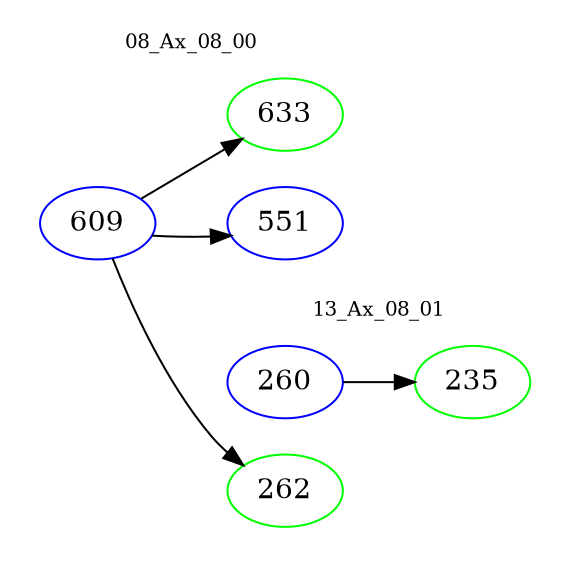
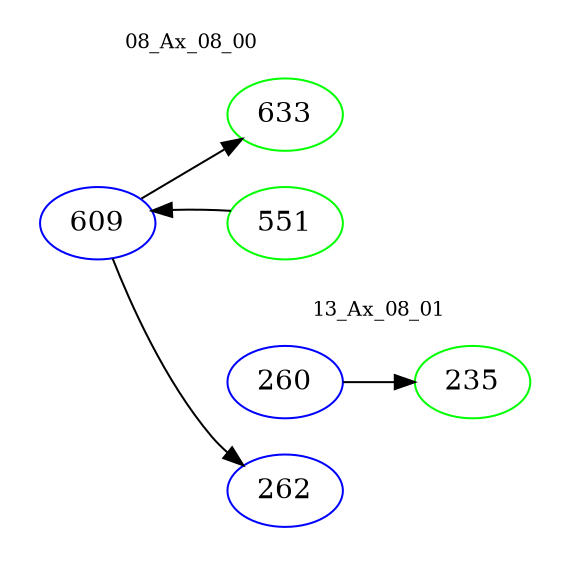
node "551": color blue -> green
edge "609" -> "551": reversed
node "262": color green -> blue
